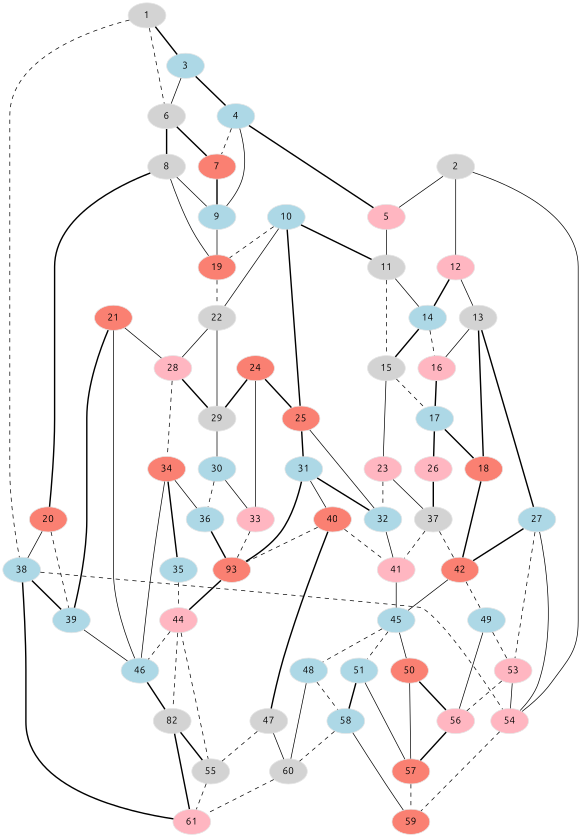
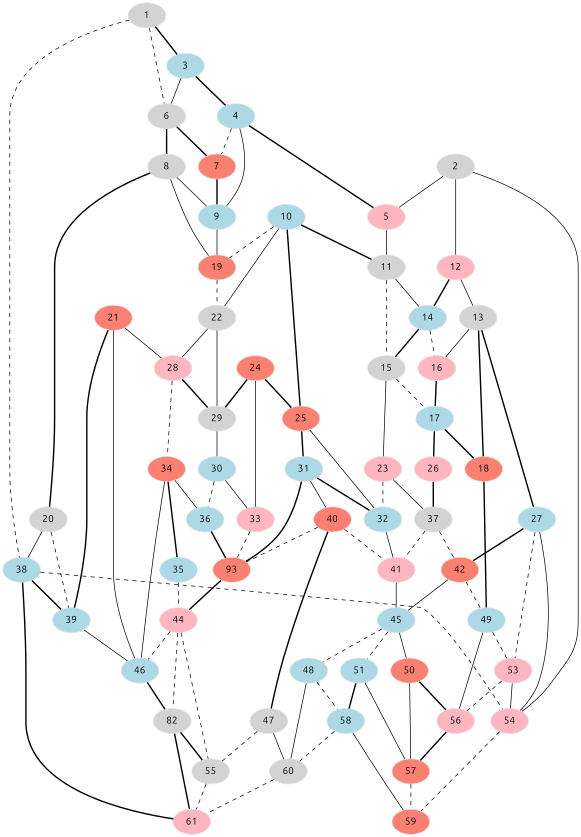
node "20": fillcolor salmon -> lightgrey
edge "18" -- "42": now "18" -- "49"
